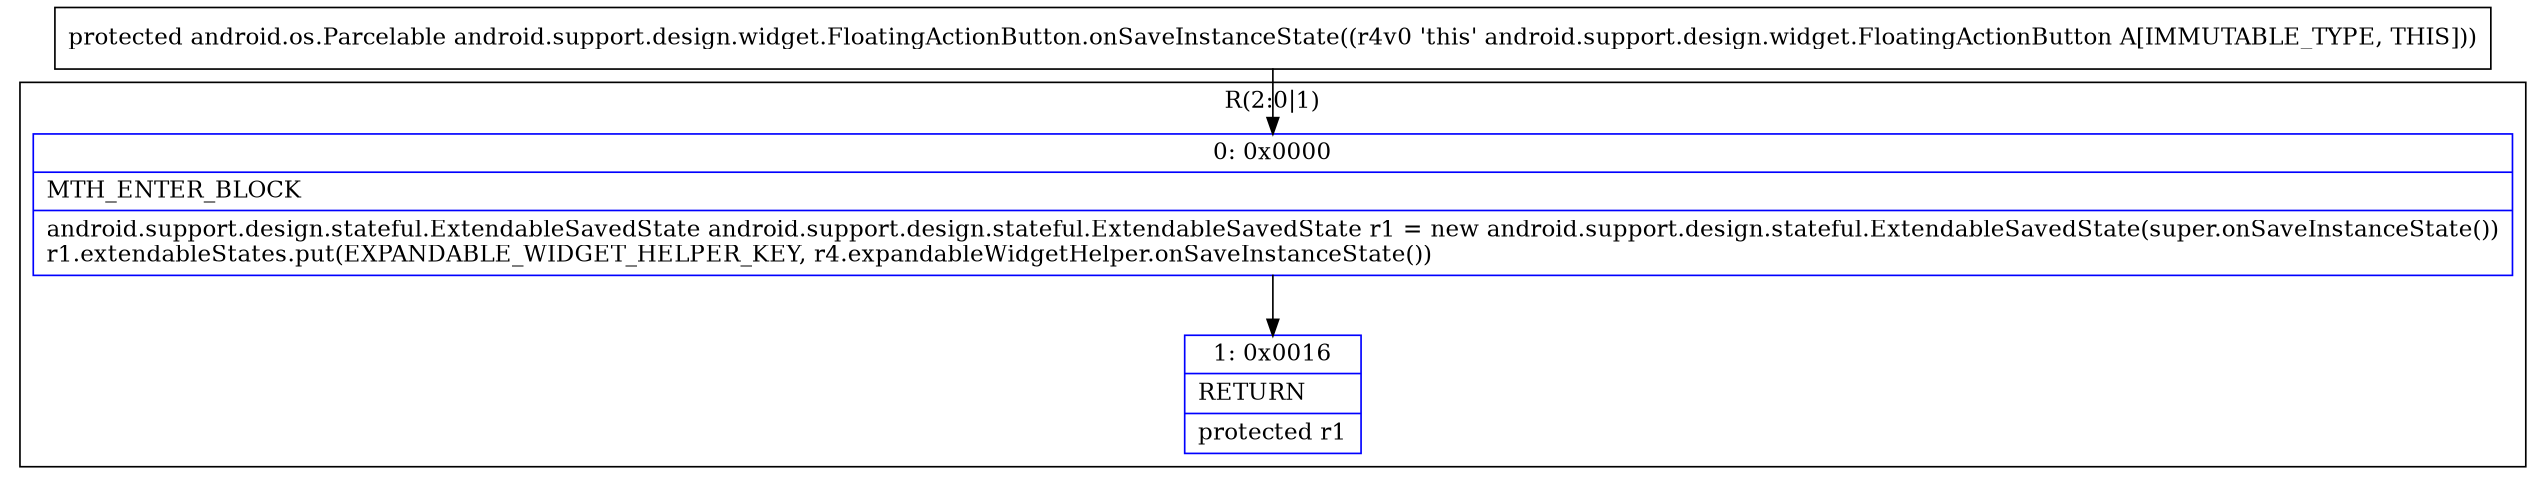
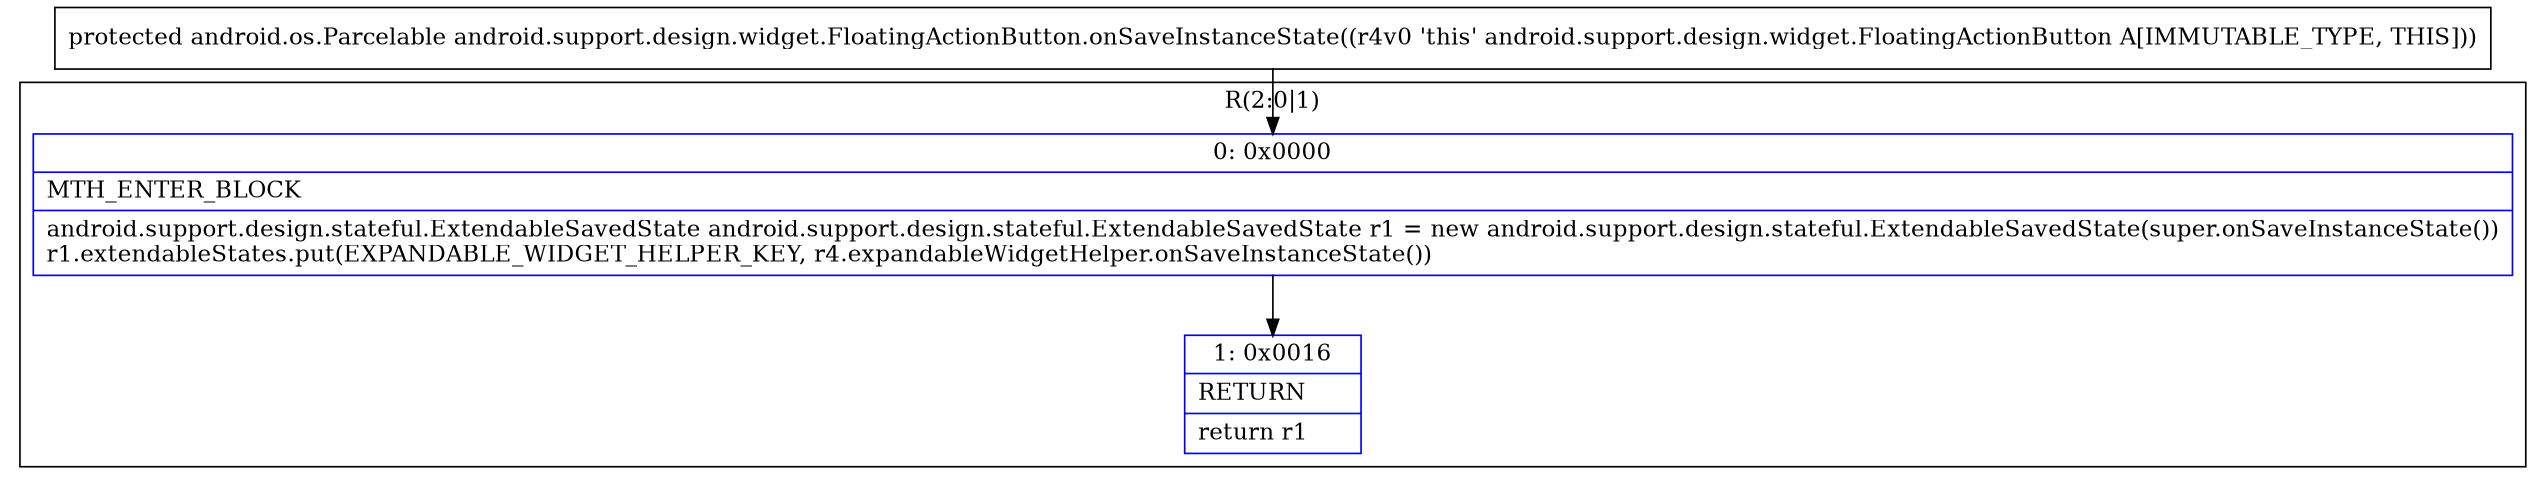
node "1: 0x0016": text "protected r1" -> "return r1"
